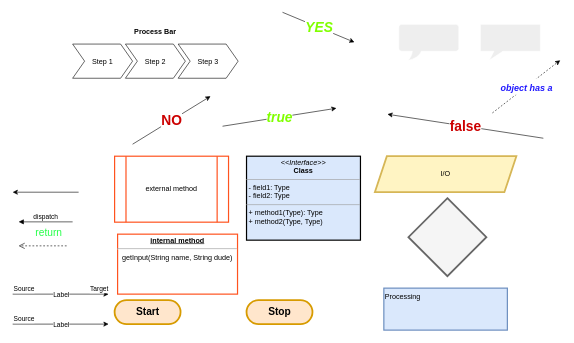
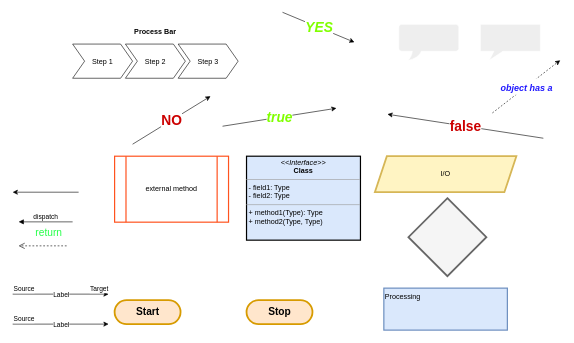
node "internal method getInput(String name, String dude)": removed
